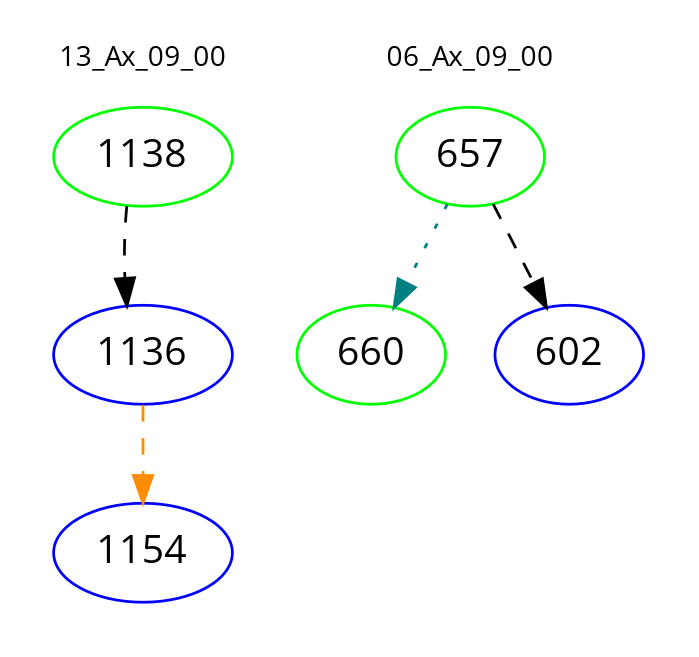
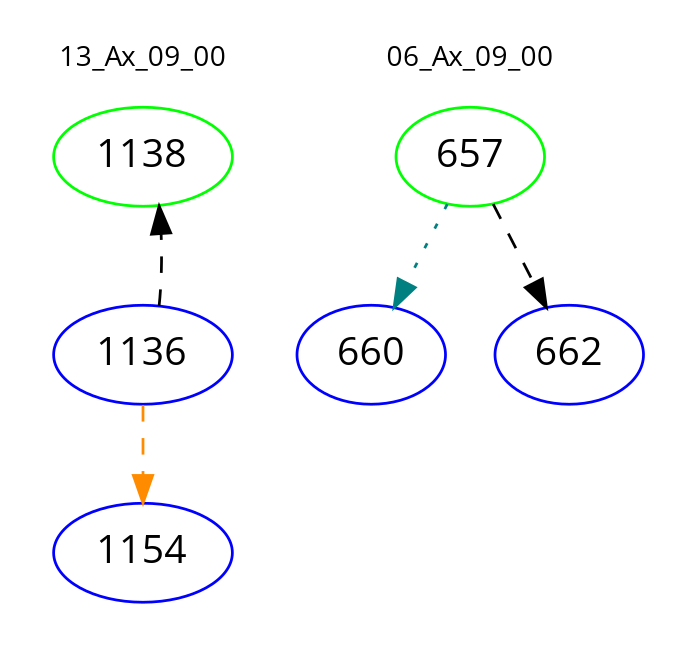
edge "1138" -> "1136": reversed
node "660": color green -> blue
node "602": label "602" -> "662"
